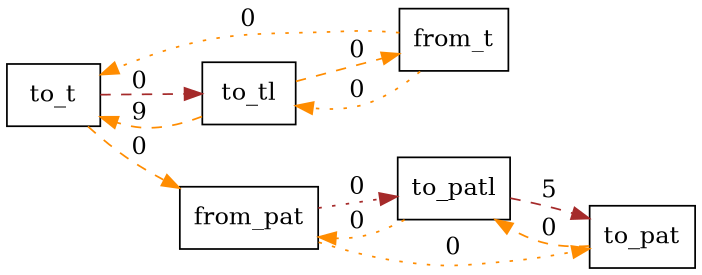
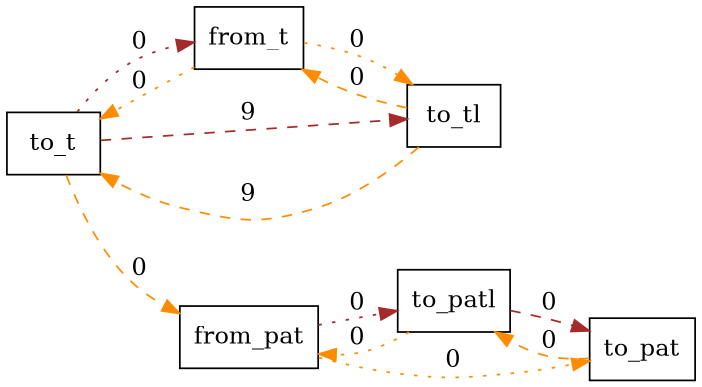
edge "to_t" -> "from_t": added, label "0"
edge "to_t" -> "to_tl": label "0" -> "9"
edge "to_patl" -> "to_pat": label "5" -> "0"
